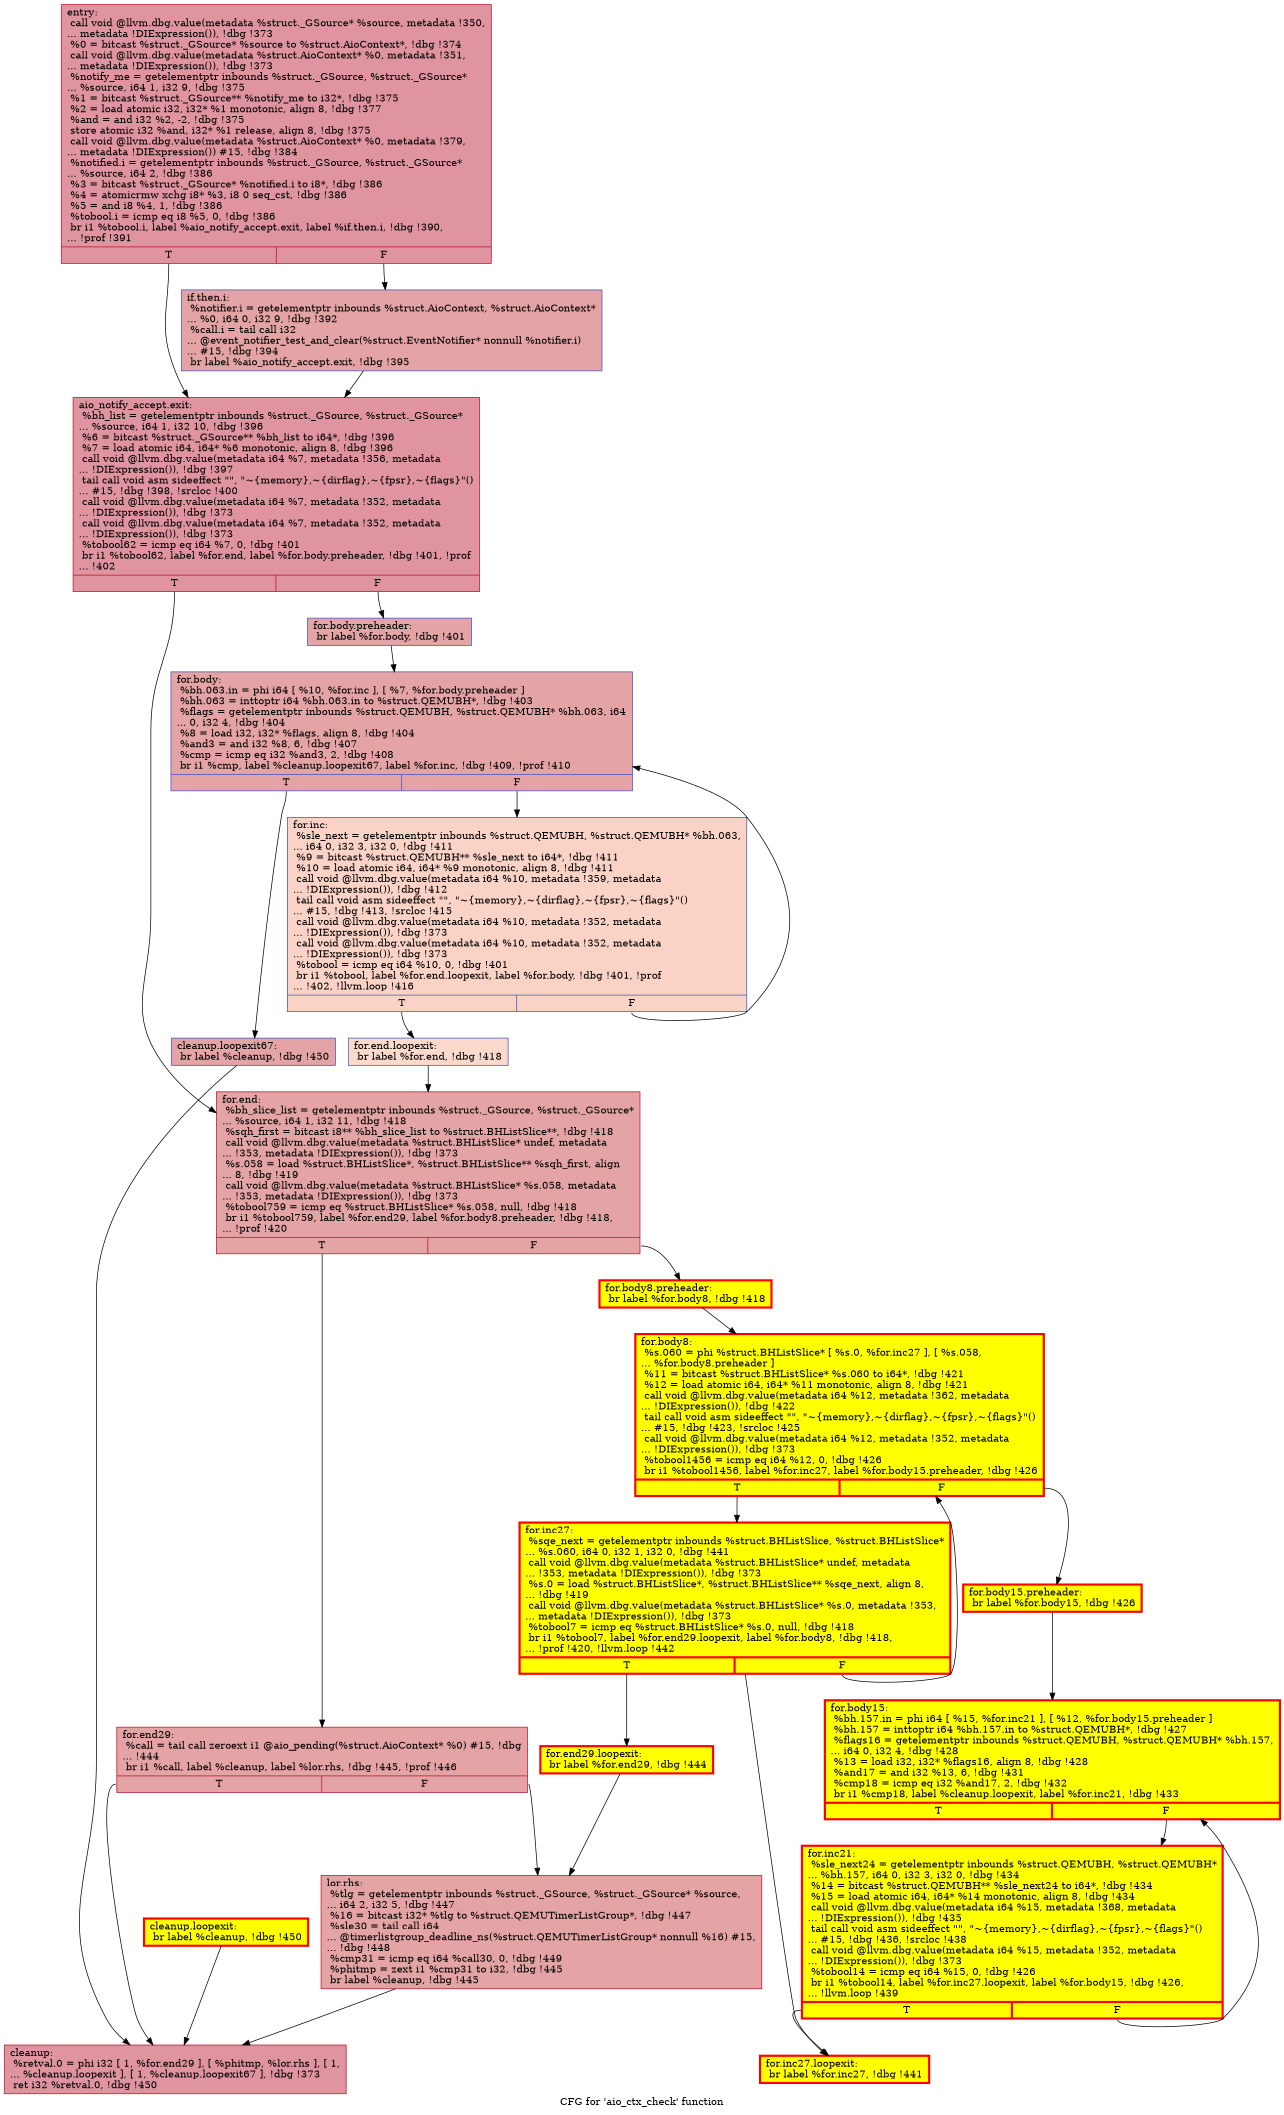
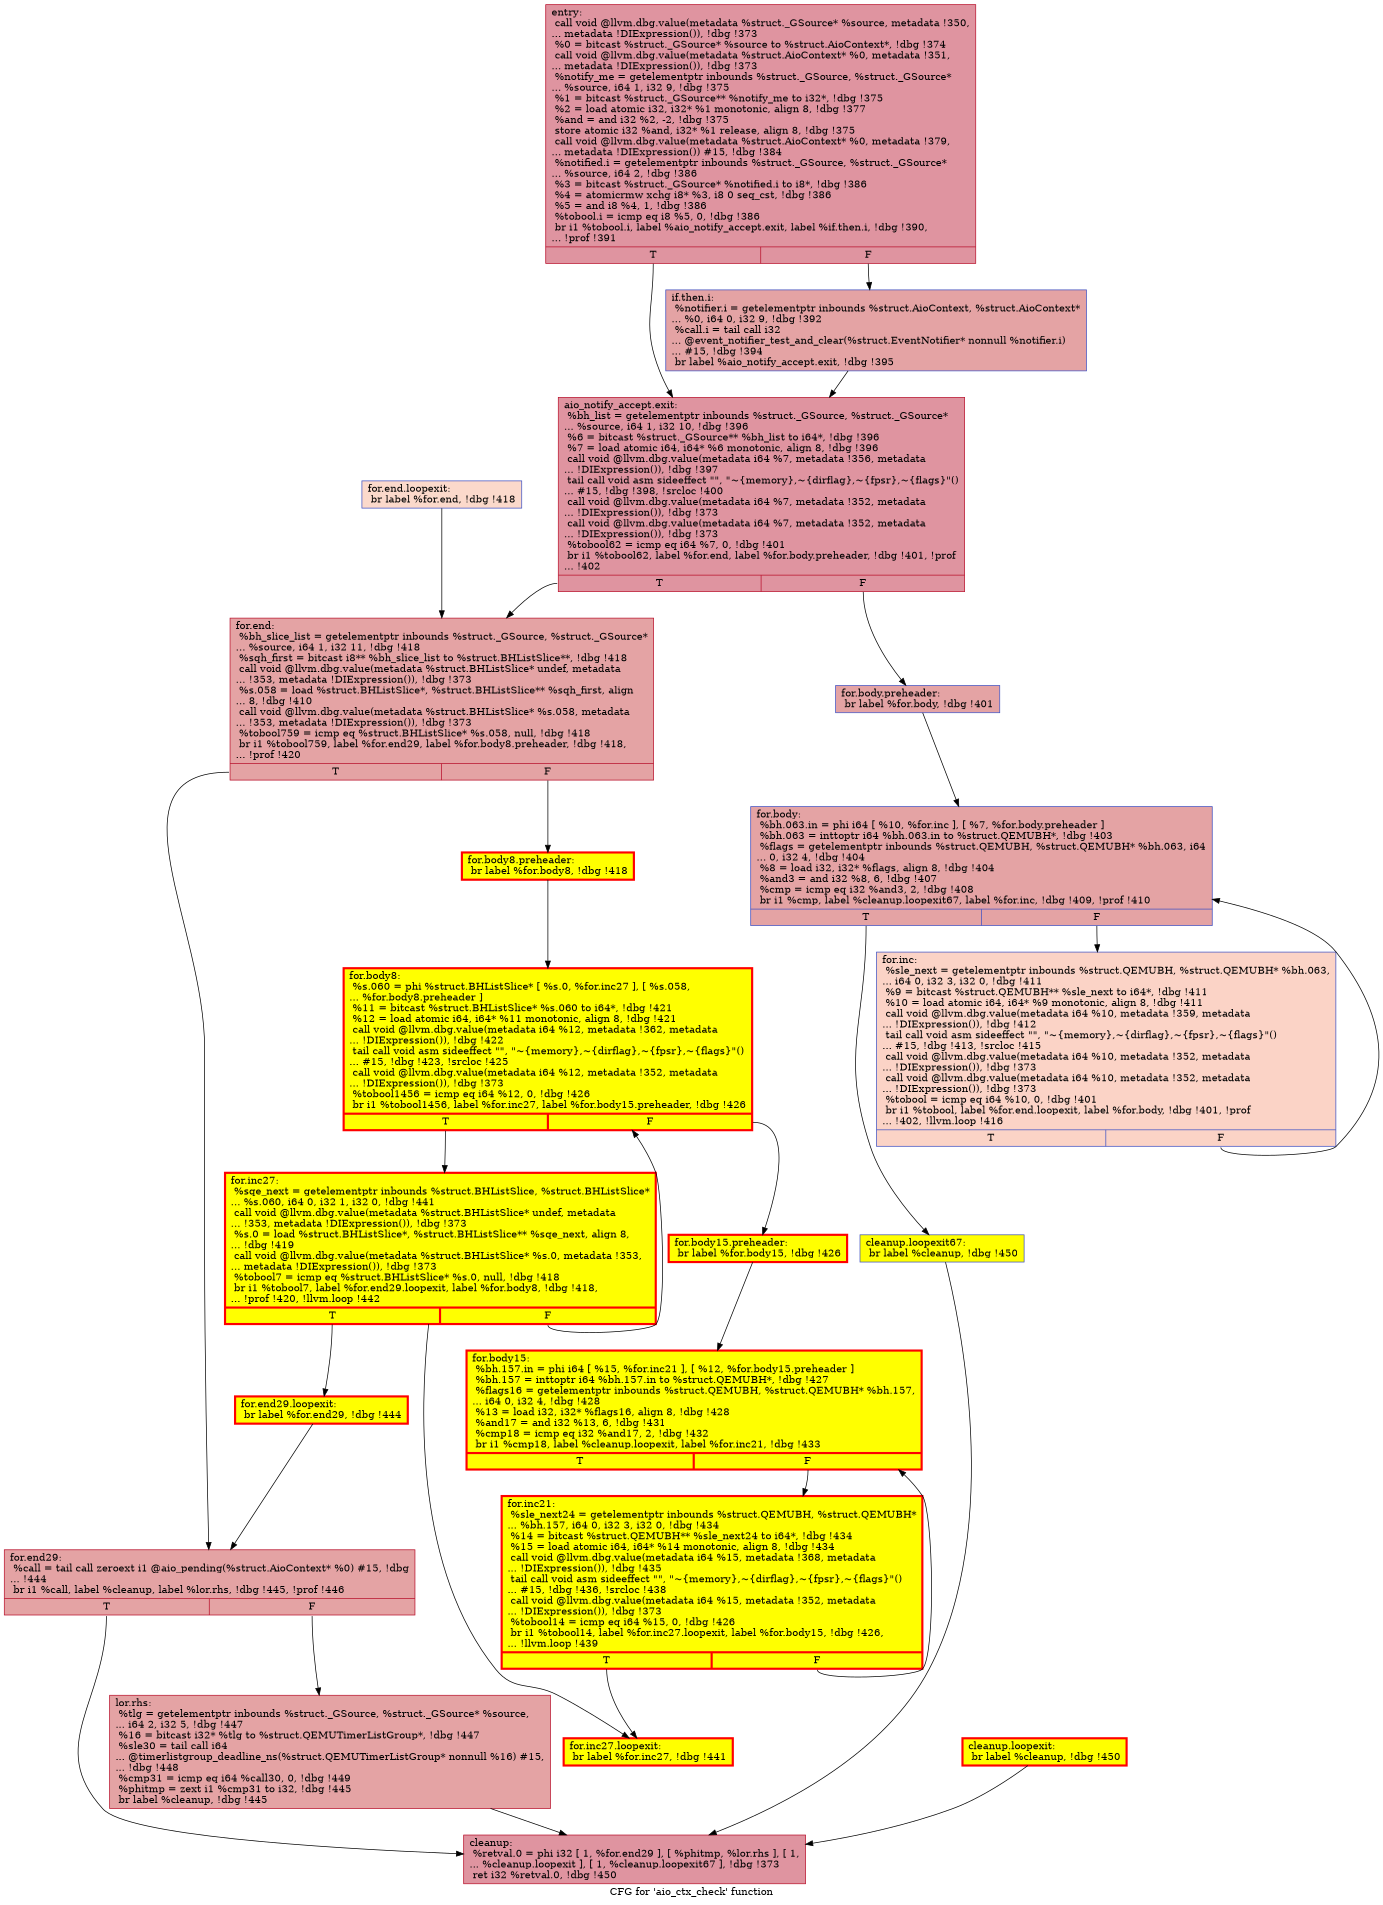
edge "for.inc:" -> "for.end.loopexit:": removed
node "cleanup.loopexit67:": fillcolor #c32e3170 -> yellow
node "for.end:": text "... 8, !dbg !419" -> "... 8, !dbg !410"
edge "for.end29.loopexit:" -> "lor.rhs:": now "for.end29.loopexit:" -> "for.end29:"
